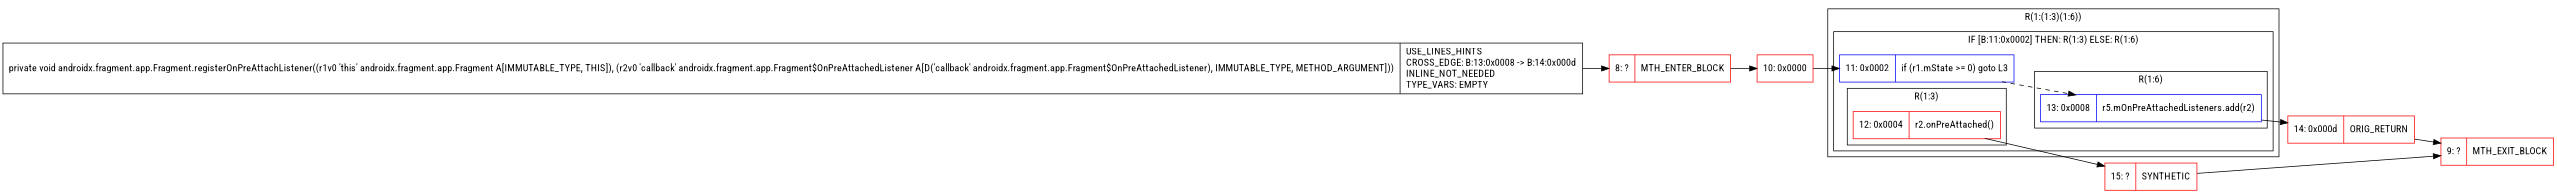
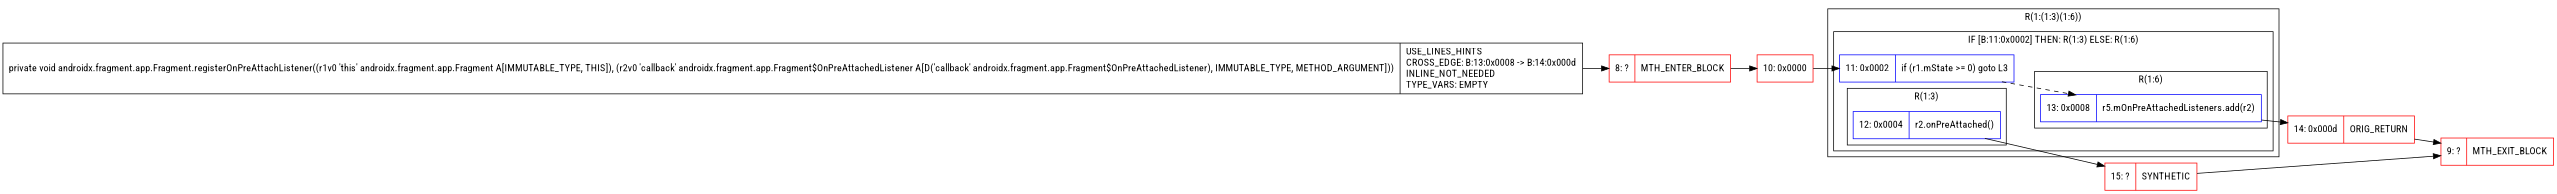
node "12: 0x0004": color red -> blue
